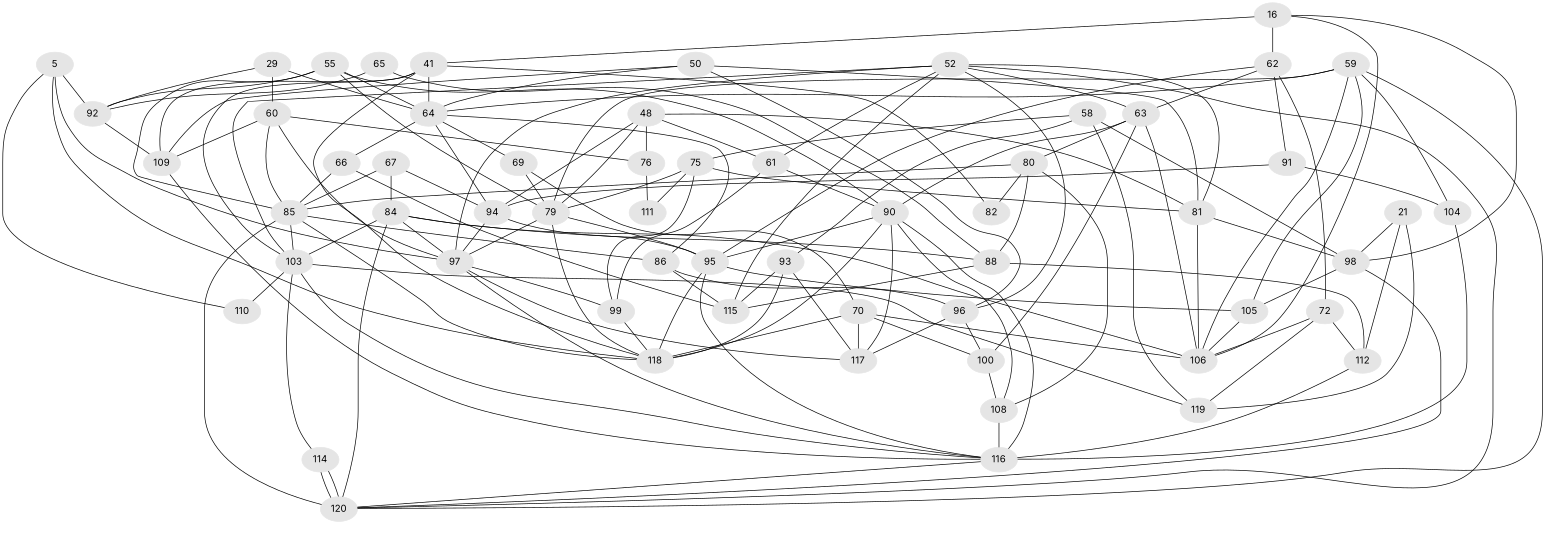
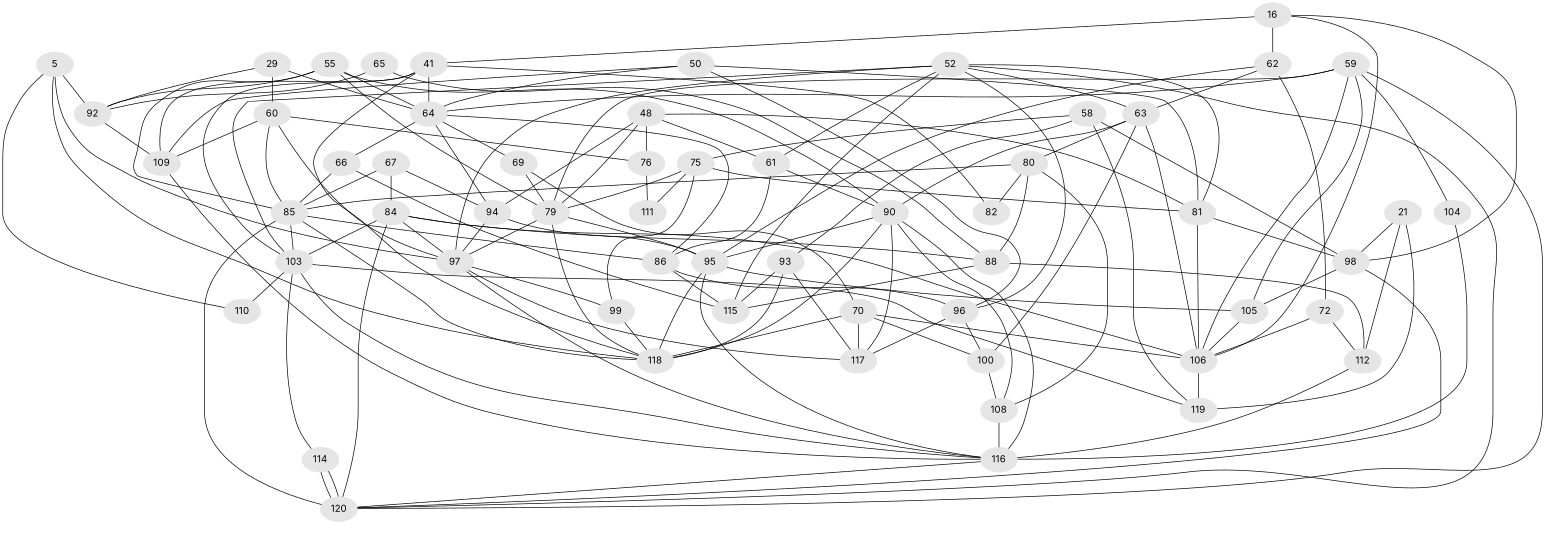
node "91": removed
edge "61" -- "99": now "61" -- "86"
edge "72" -- "119": now "106" -- "119"
